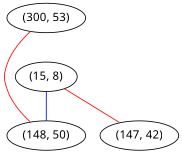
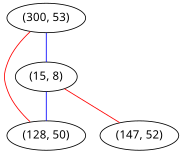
edge "(300, 53)" -- "(15, 8)": added
node "(148, 50)": label "(148, 50)" -> "(128, 50)"
node "(147, 42)": label "(147, 42)" -> "(147, 52)"
